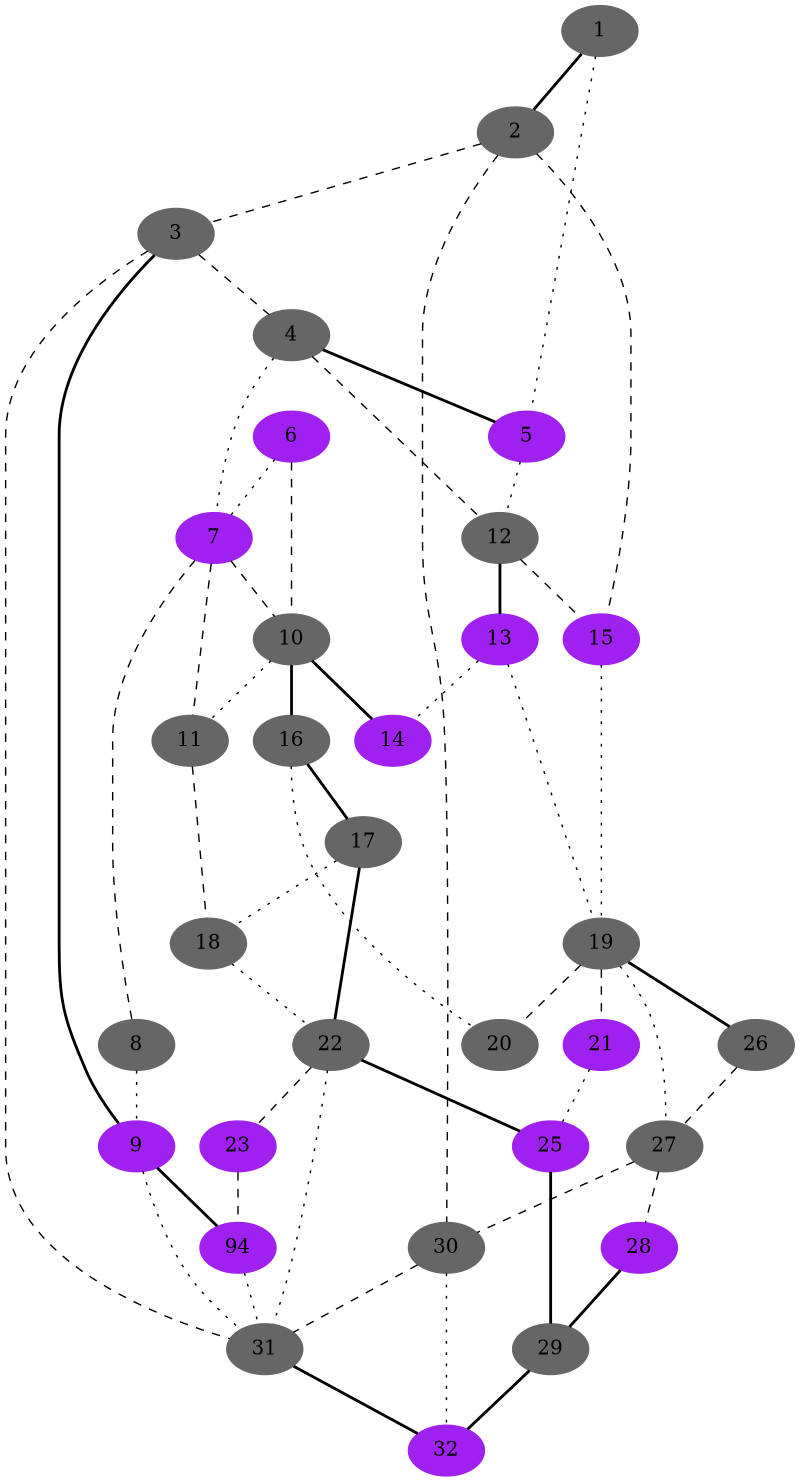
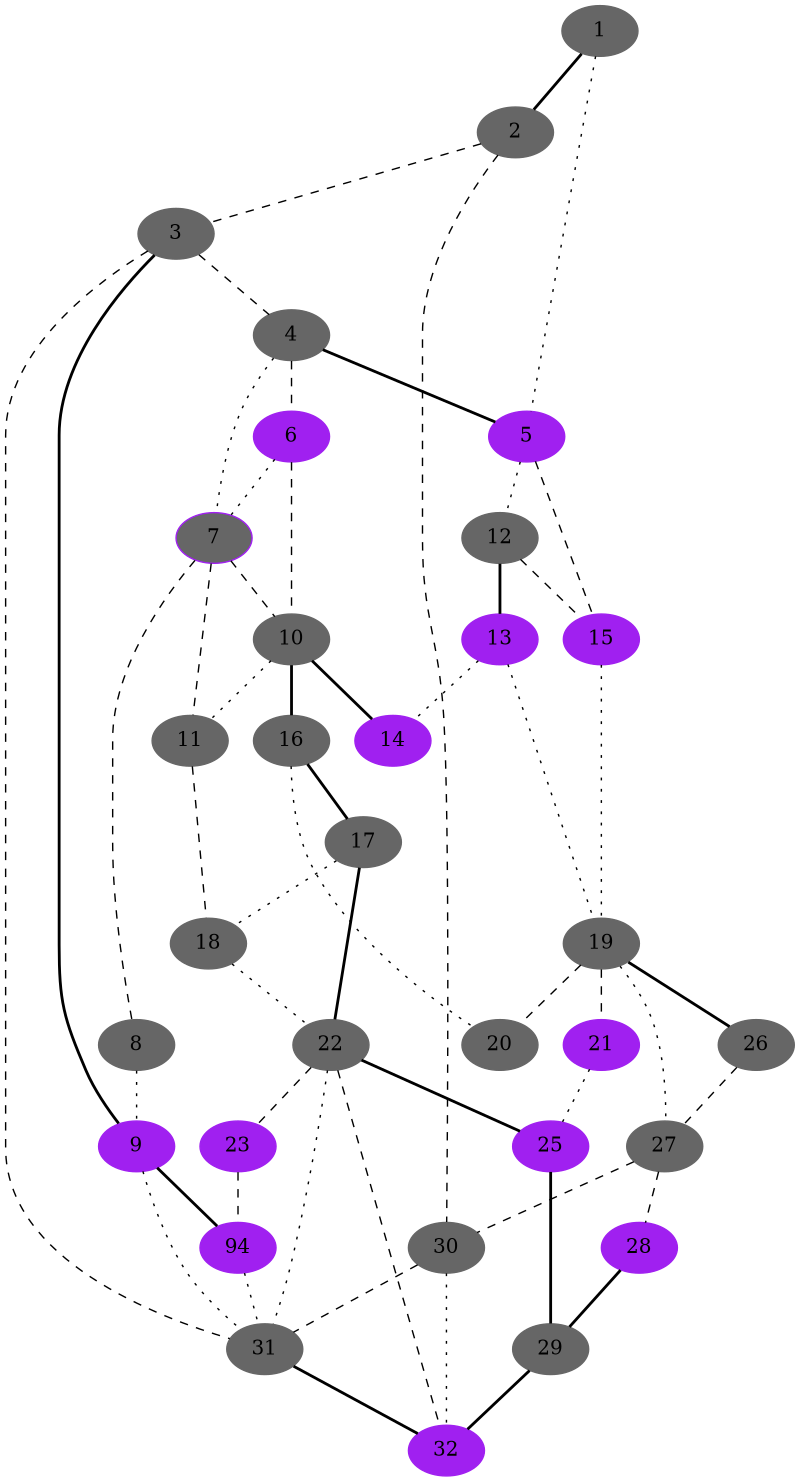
edge "2" -- "15": now "5" -- "15"
edge "4" -- "12": now "4" -- "6"
node "7": fillcolor purple -> gray40
edge "22" -- "32": added
